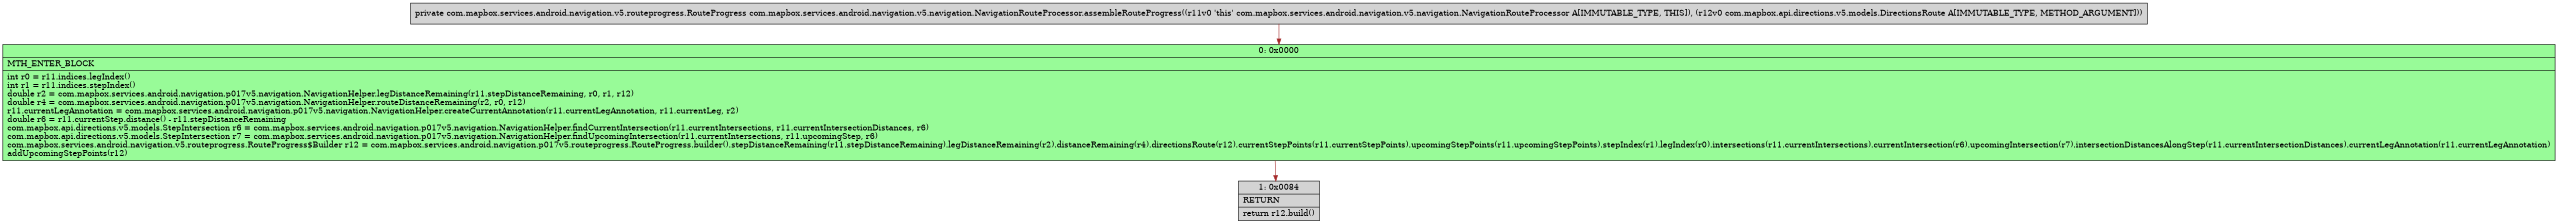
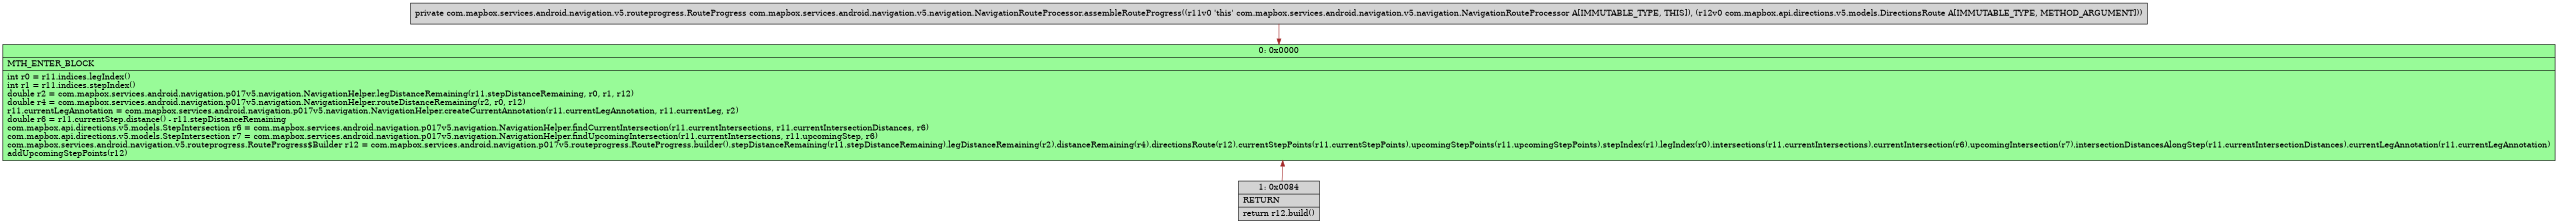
edge "0: 0x0000" -> "1: 0x0084": reversed
